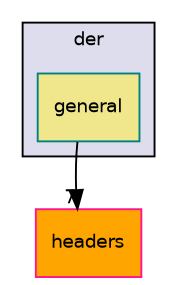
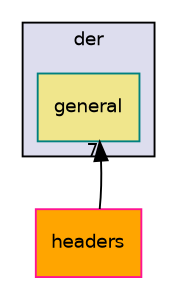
edge "general" -> "headers": reversed
